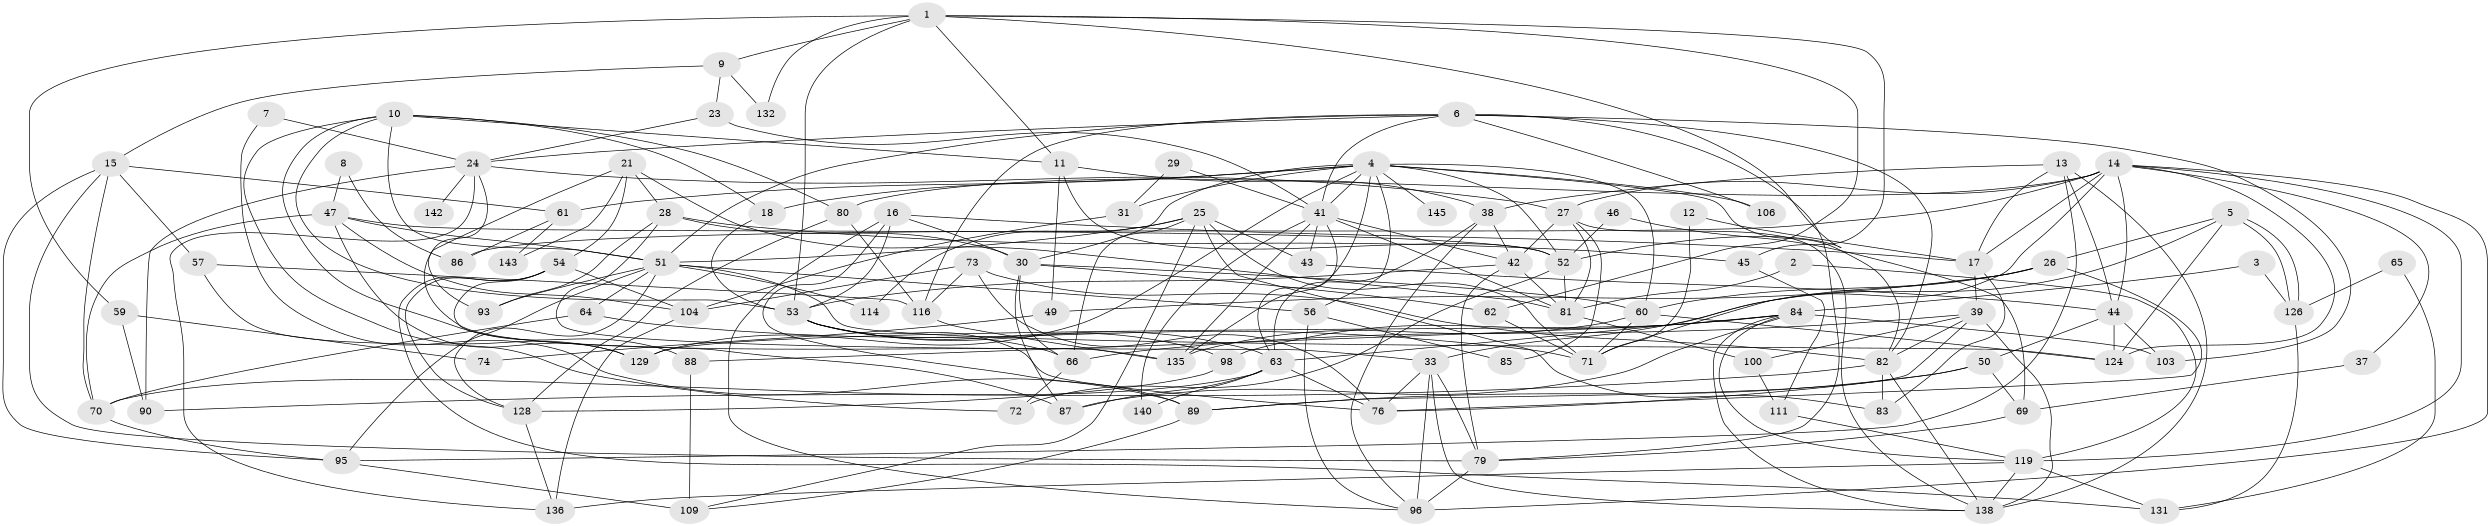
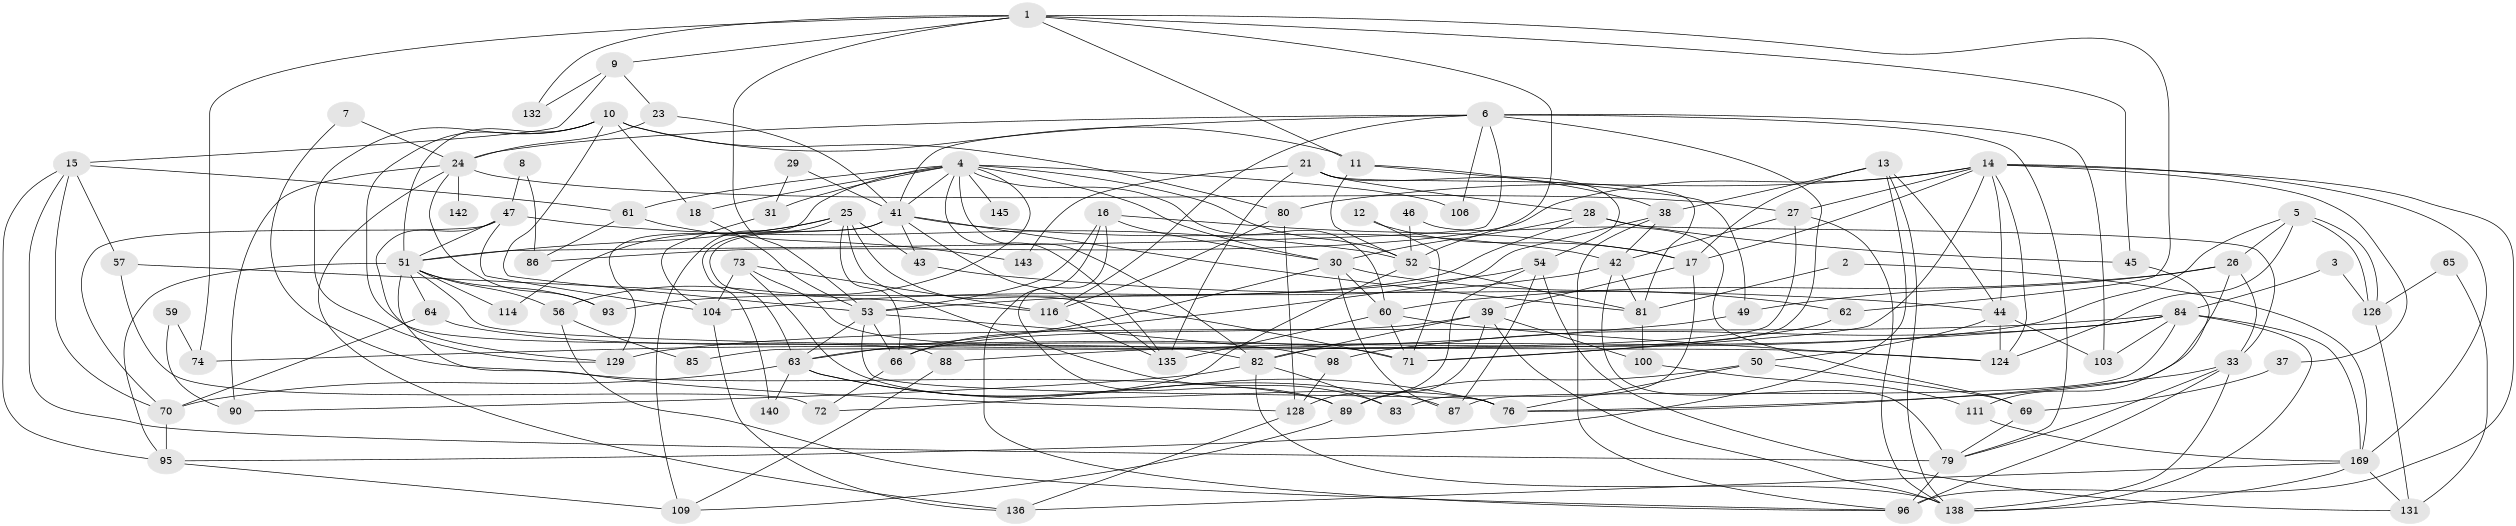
edge "1" -- "59": now "1" -- "74"
edge "27" -- "81": removed
node "119": label "119" -> "169"
